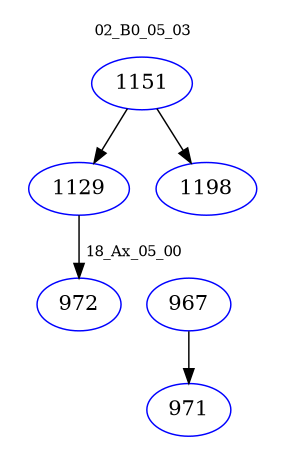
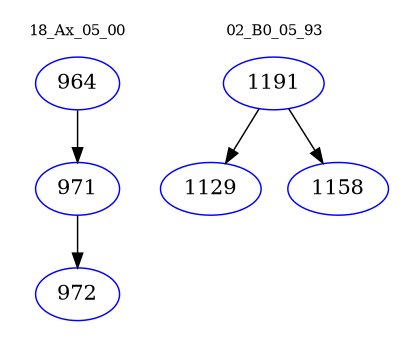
cluster "02_B0_05_03": label "02_B0_05_03" -> "02_B0_05_93"
node "1151": label "1151" -> "1191"
node "1198": label "1198" -> "1158"
edge "1129" -> "972": now "971" -> "972"
node "967": label "967" -> "964"
